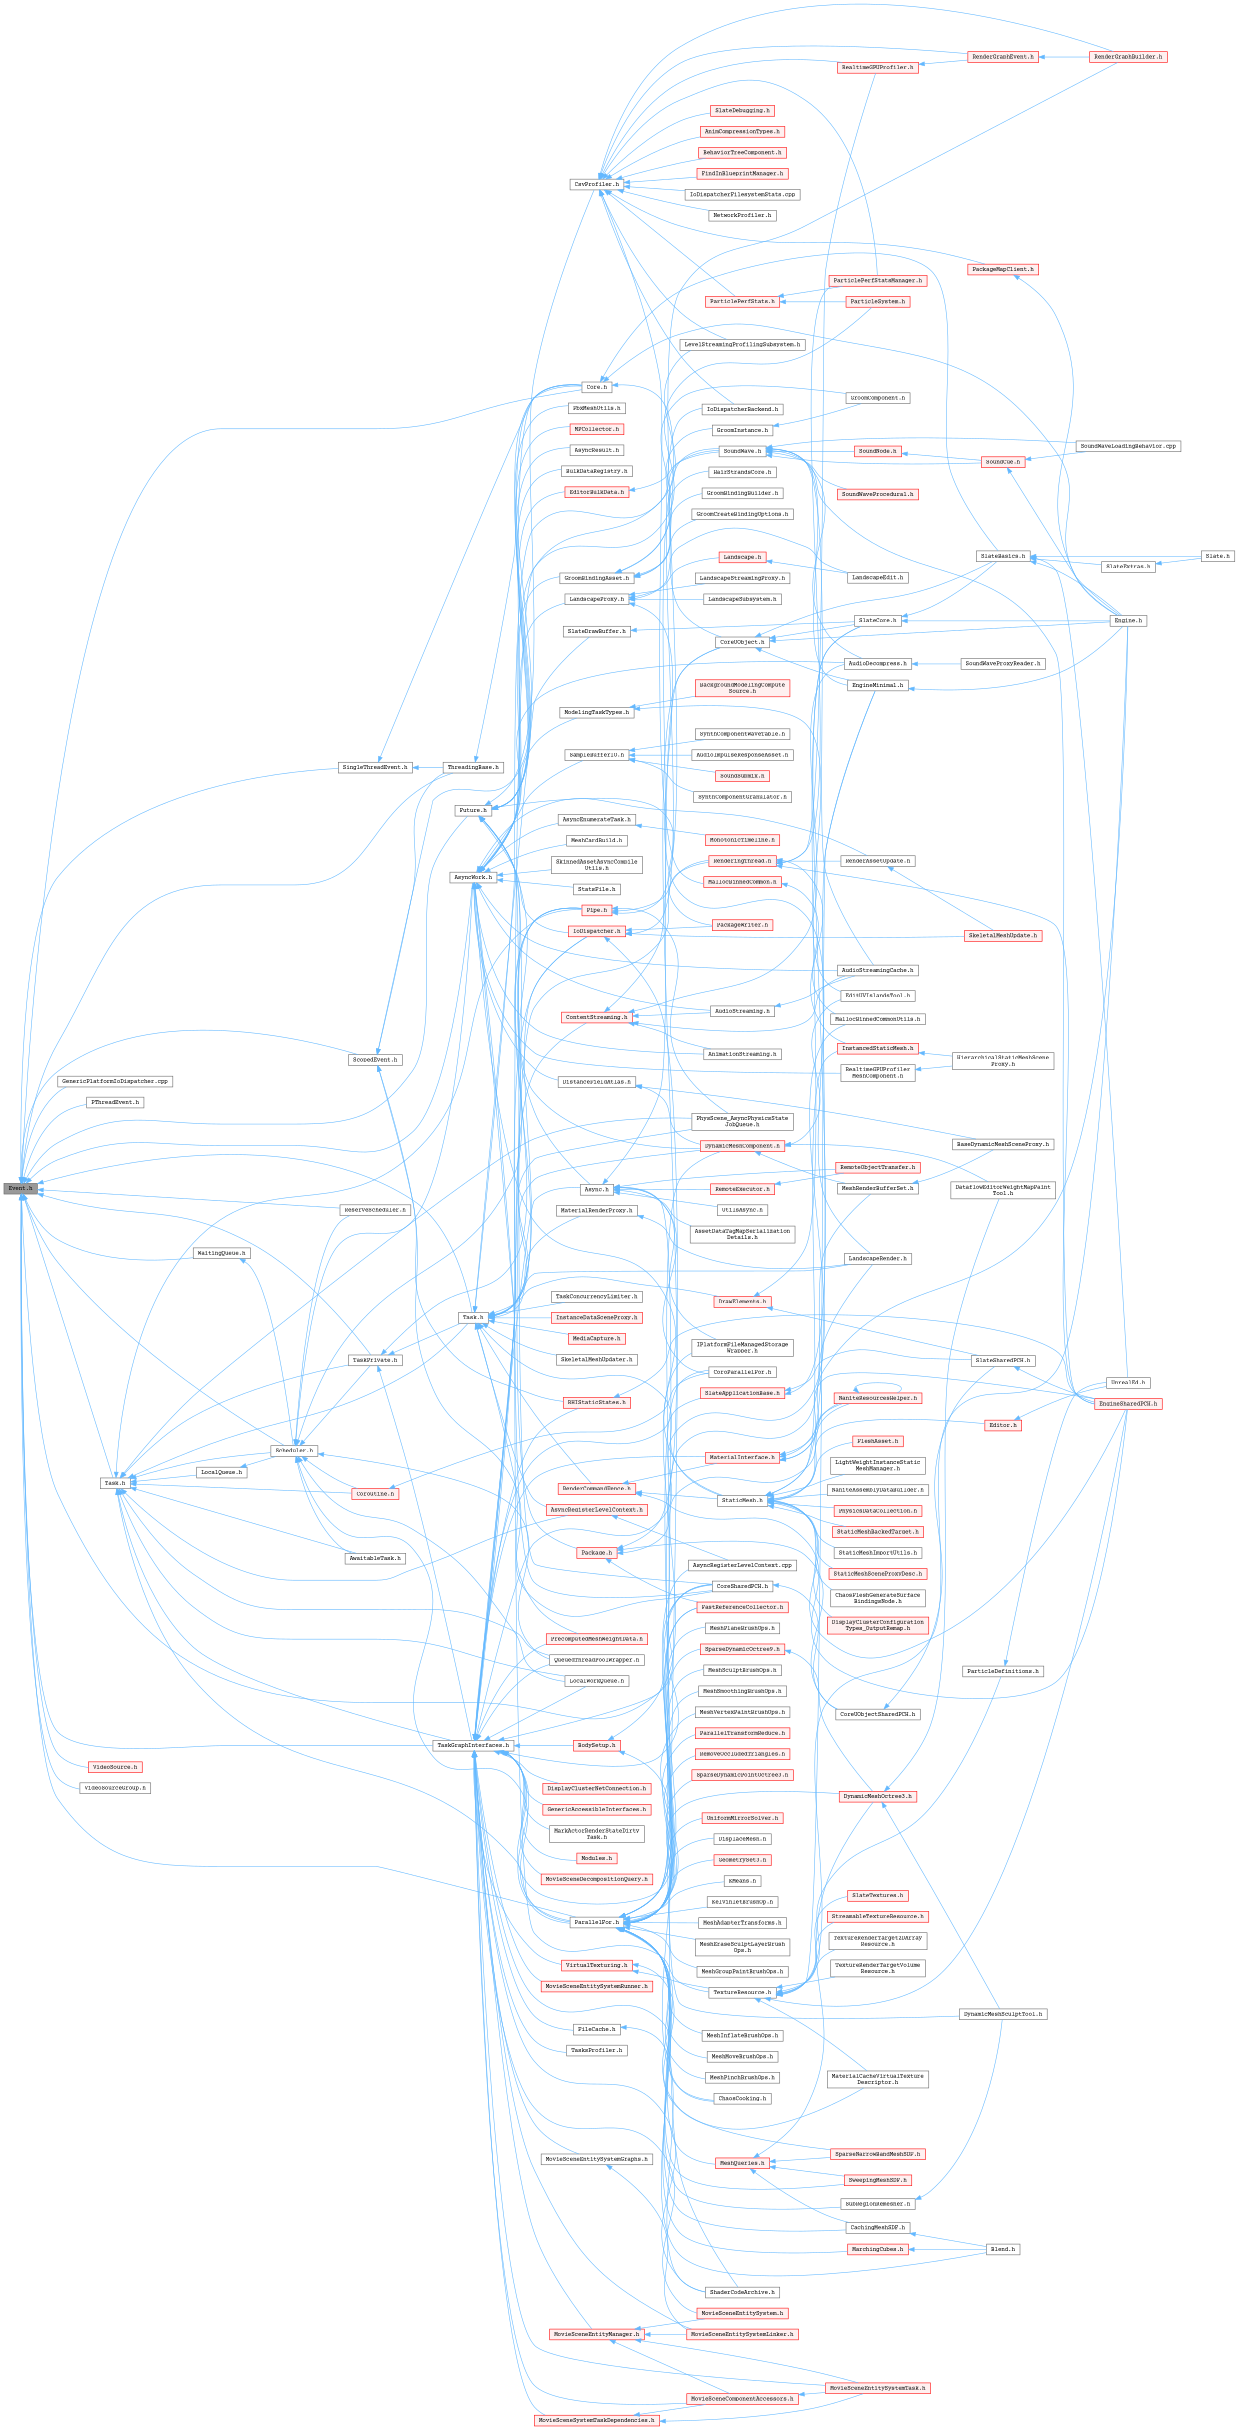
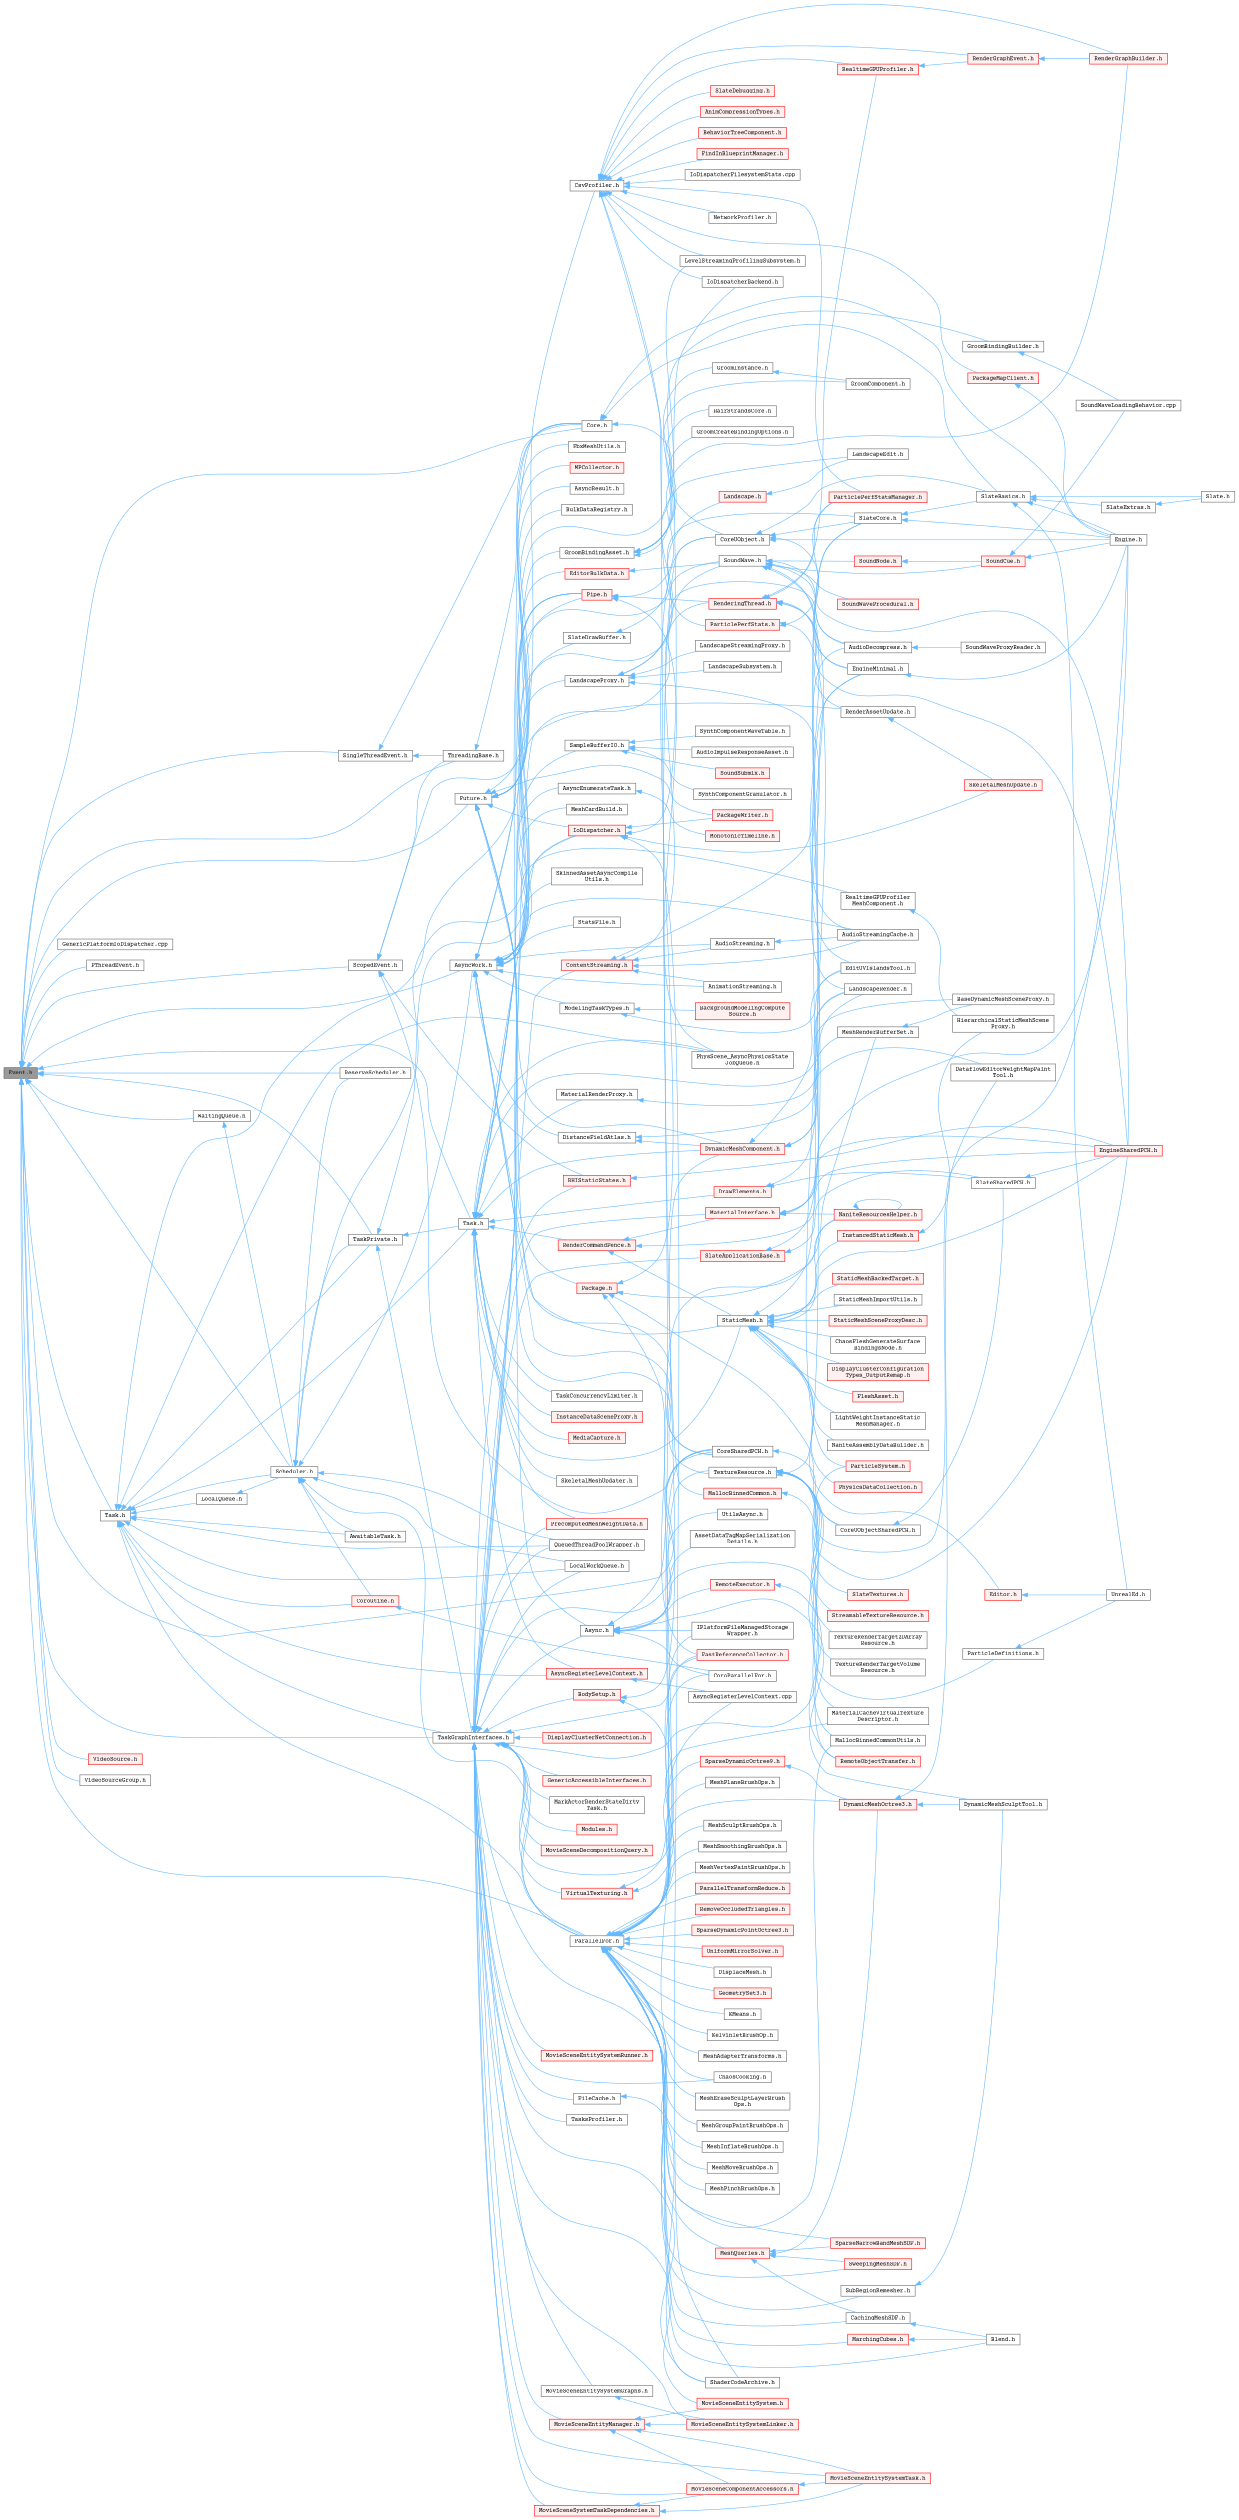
edge "SoundWaveLoadingBehavior.cpp" -> "SoundWave.h": now "SoundWaveLoadingBehavior.cpp" -> "GroomBindingBuilder.h"
edge "InstancedStaticMesh.h" -> "RenderingThread.h": now "EditUVIslandsTool.h" -> "RenderingThread.h"
